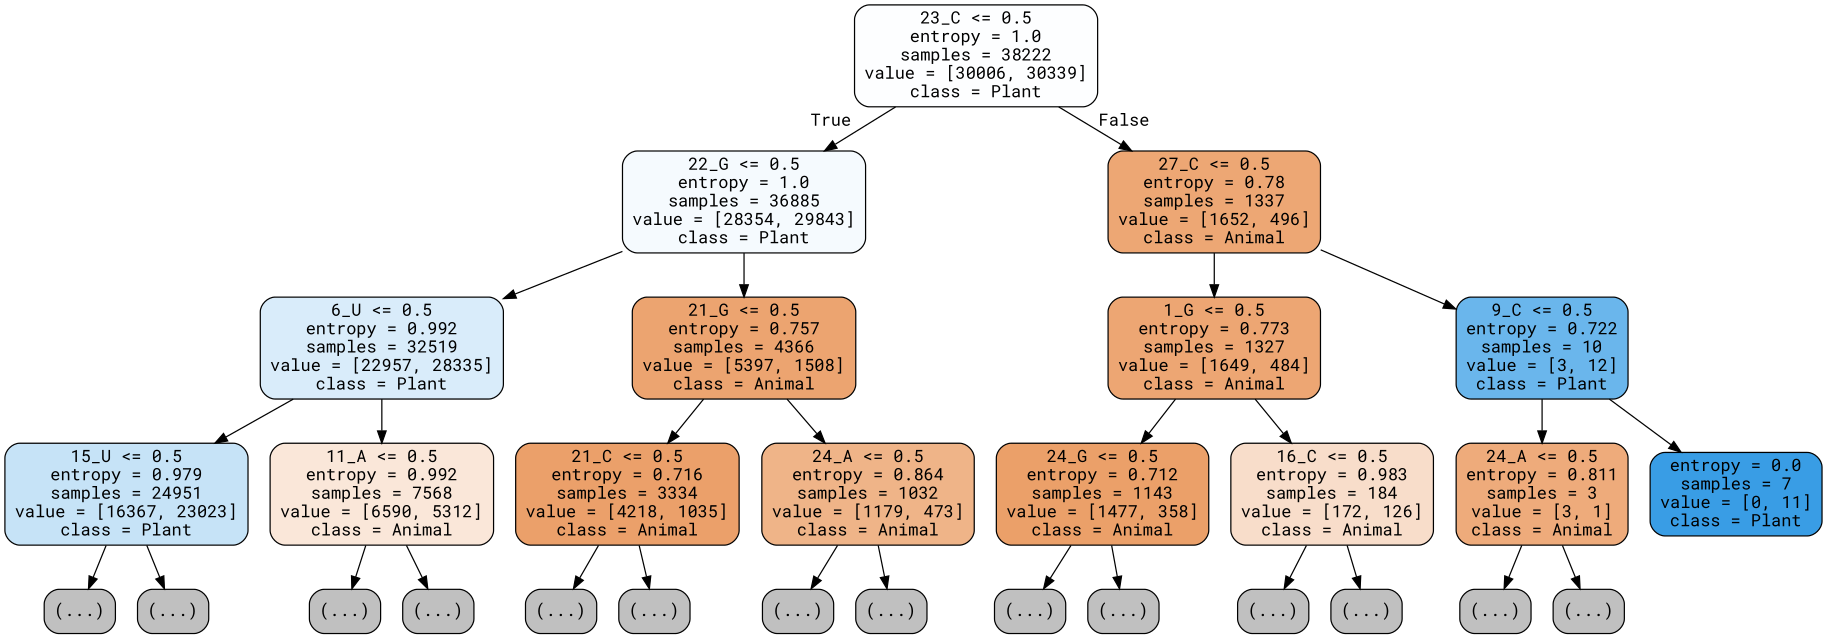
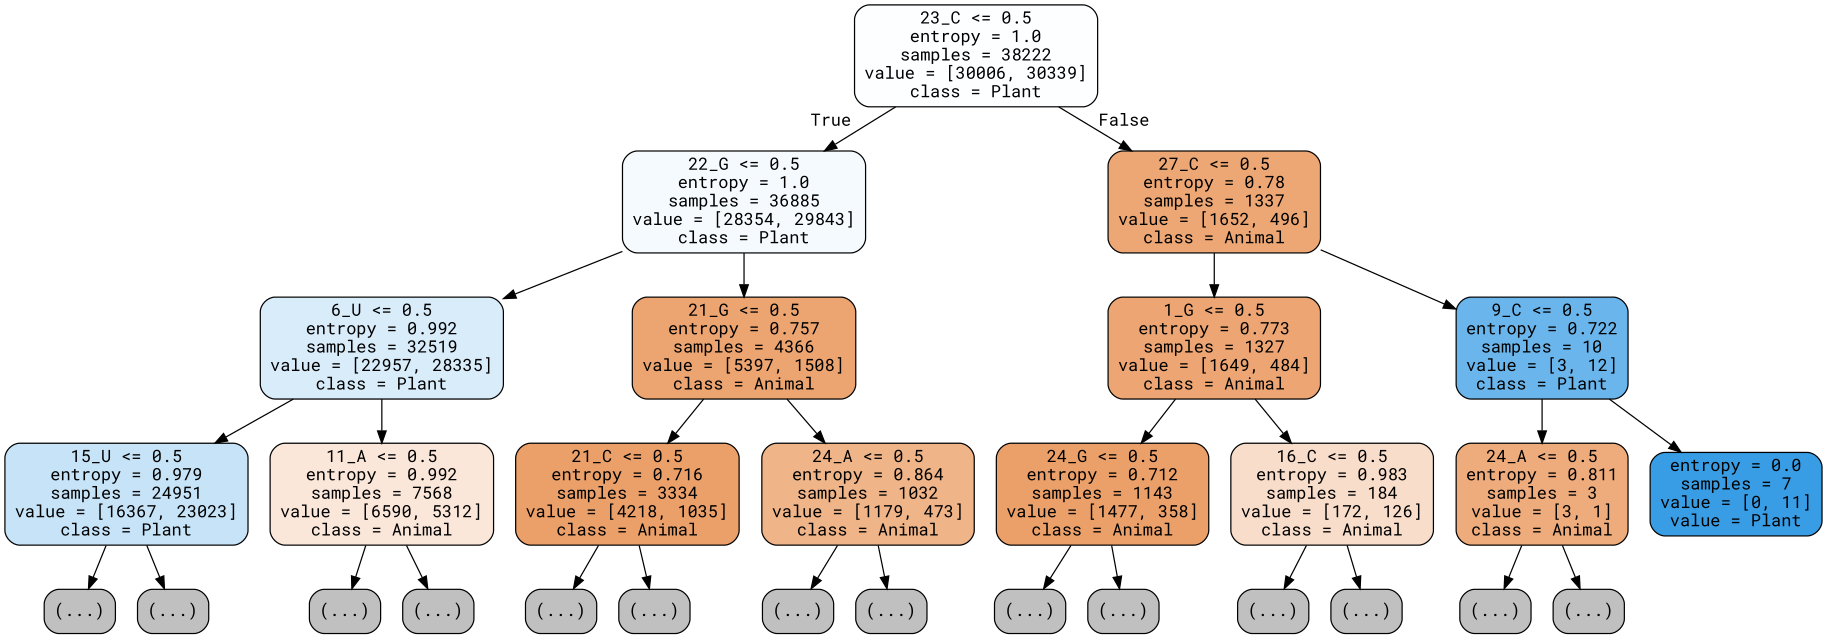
node "entropy = 0.0 samples = 7 value = [0, 11] class = Plant": label "entropy = 0.0 samples = 7 value = [0, 11] class = Plant" -> "entropy = 0.0 samples = 7 value = [0, 11] value = Plant"
